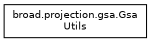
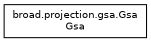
node "broad.projection.gsa.Gsa Utils": label "broad.projection.gsa.Gsa Utils" -> "broad.projection.gsa.Gsa Gsa"
